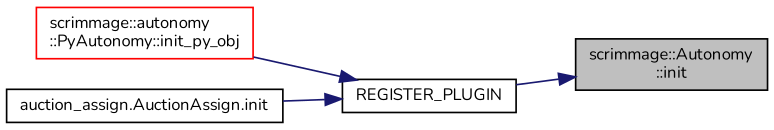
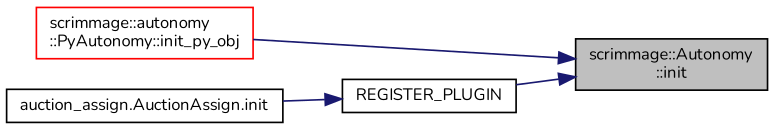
edge "scrimmage::autonomy ::PyAutonomy::init_py_obj" -> "REGISTER_PLUGIN": now "scrimmage::autonomy ::PyAutonomy::init_py_obj" -> "scrimmage::Autonomy ::init"
